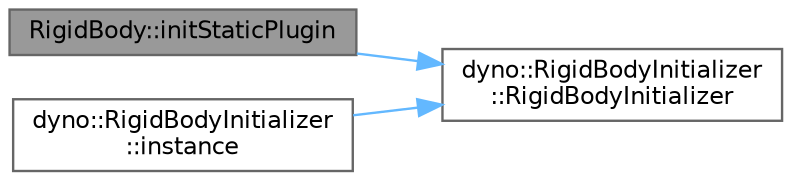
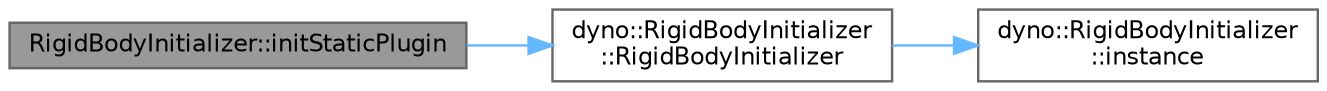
node "RigidBody::initStaticPlugin": label "RigidBody::initStaticPlugin" -> "RigidBodyInitializer::initStaticPlugin"
edge "dyno::RigidBodyInitializer ::instance" -> "dyno::RigidBodyInitializer ::RigidBodyInitializer": reversed
